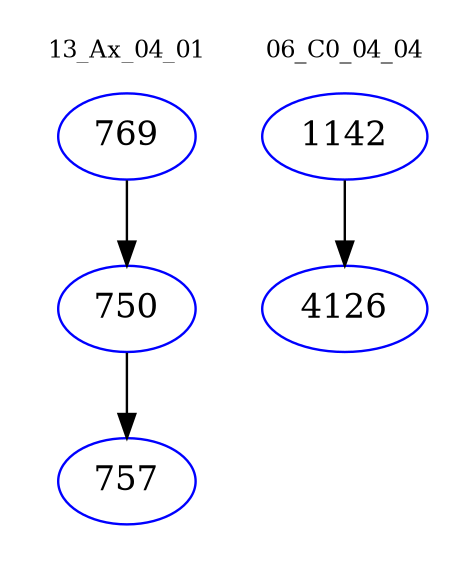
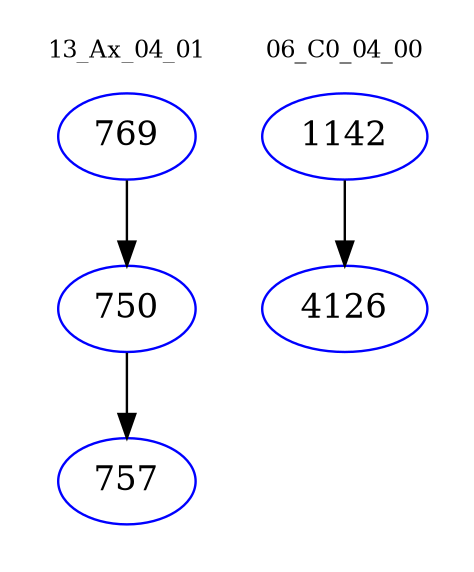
cluster "06_C0_04_04": label "06_C0_04_04" -> "06_C0_04_00"
